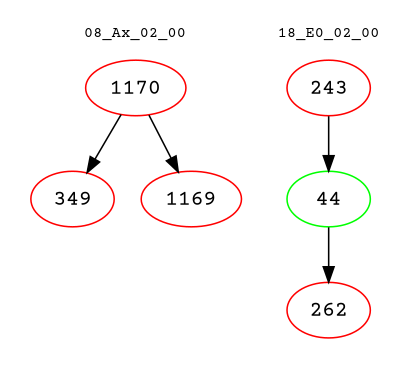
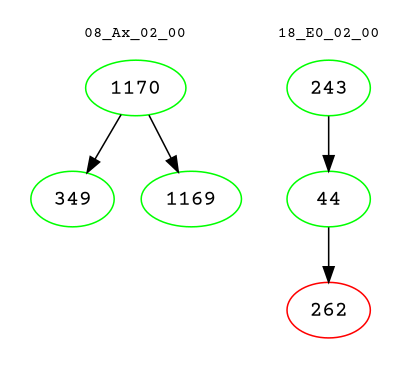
node "1170": color red -> green
node "243": color red -> green
node "349": color red -> green
node "1169": color red -> green
